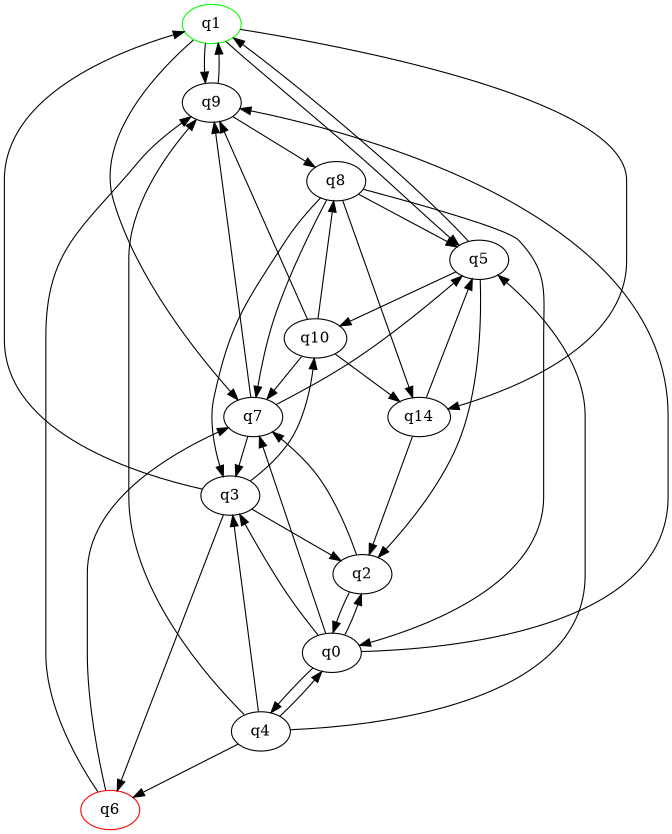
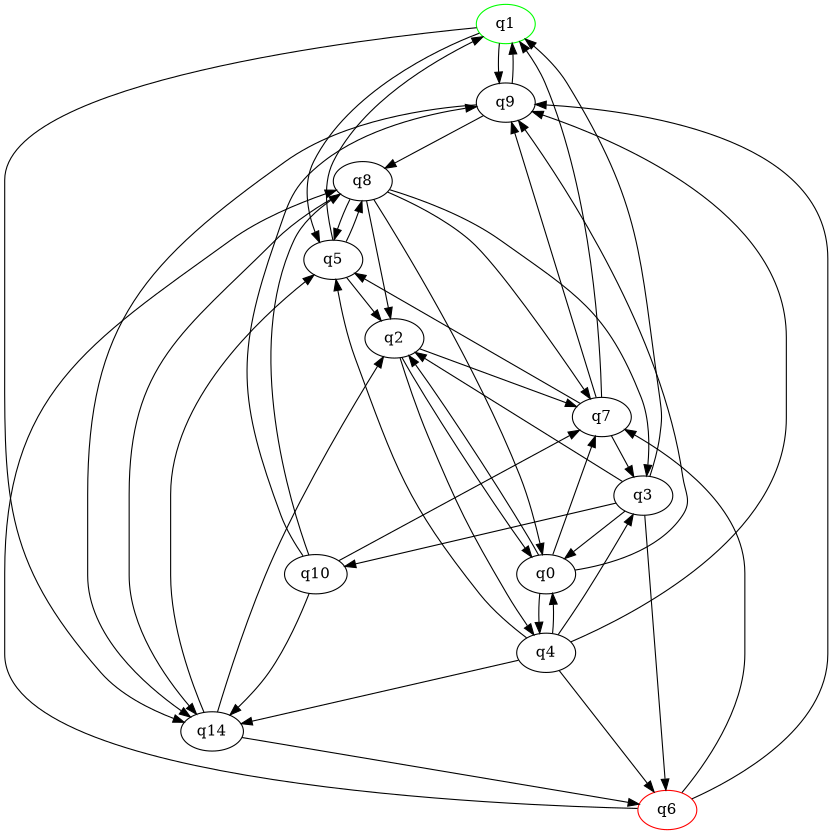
edge "q1" -> "q7": reversed
edge "q8" -> "q2": added
edge "q5" -> "q10": now "q5" -> "q8"
edge "q9" -> "q14": added
edge "q2" -> "q4": added
edge "q0" -> "q3": reversed
edge "q6" -> "q8": added
edge "q4" -> "q14": added
edge "q14" -> "q6": added
